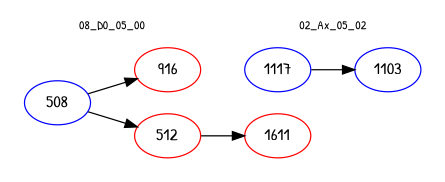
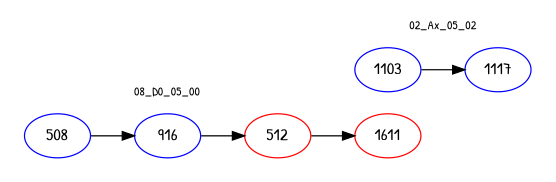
node "916": color red -> blue
edge "1117" -> "1103": reversed
edge "508" -> "512": now "916" -> "512"
